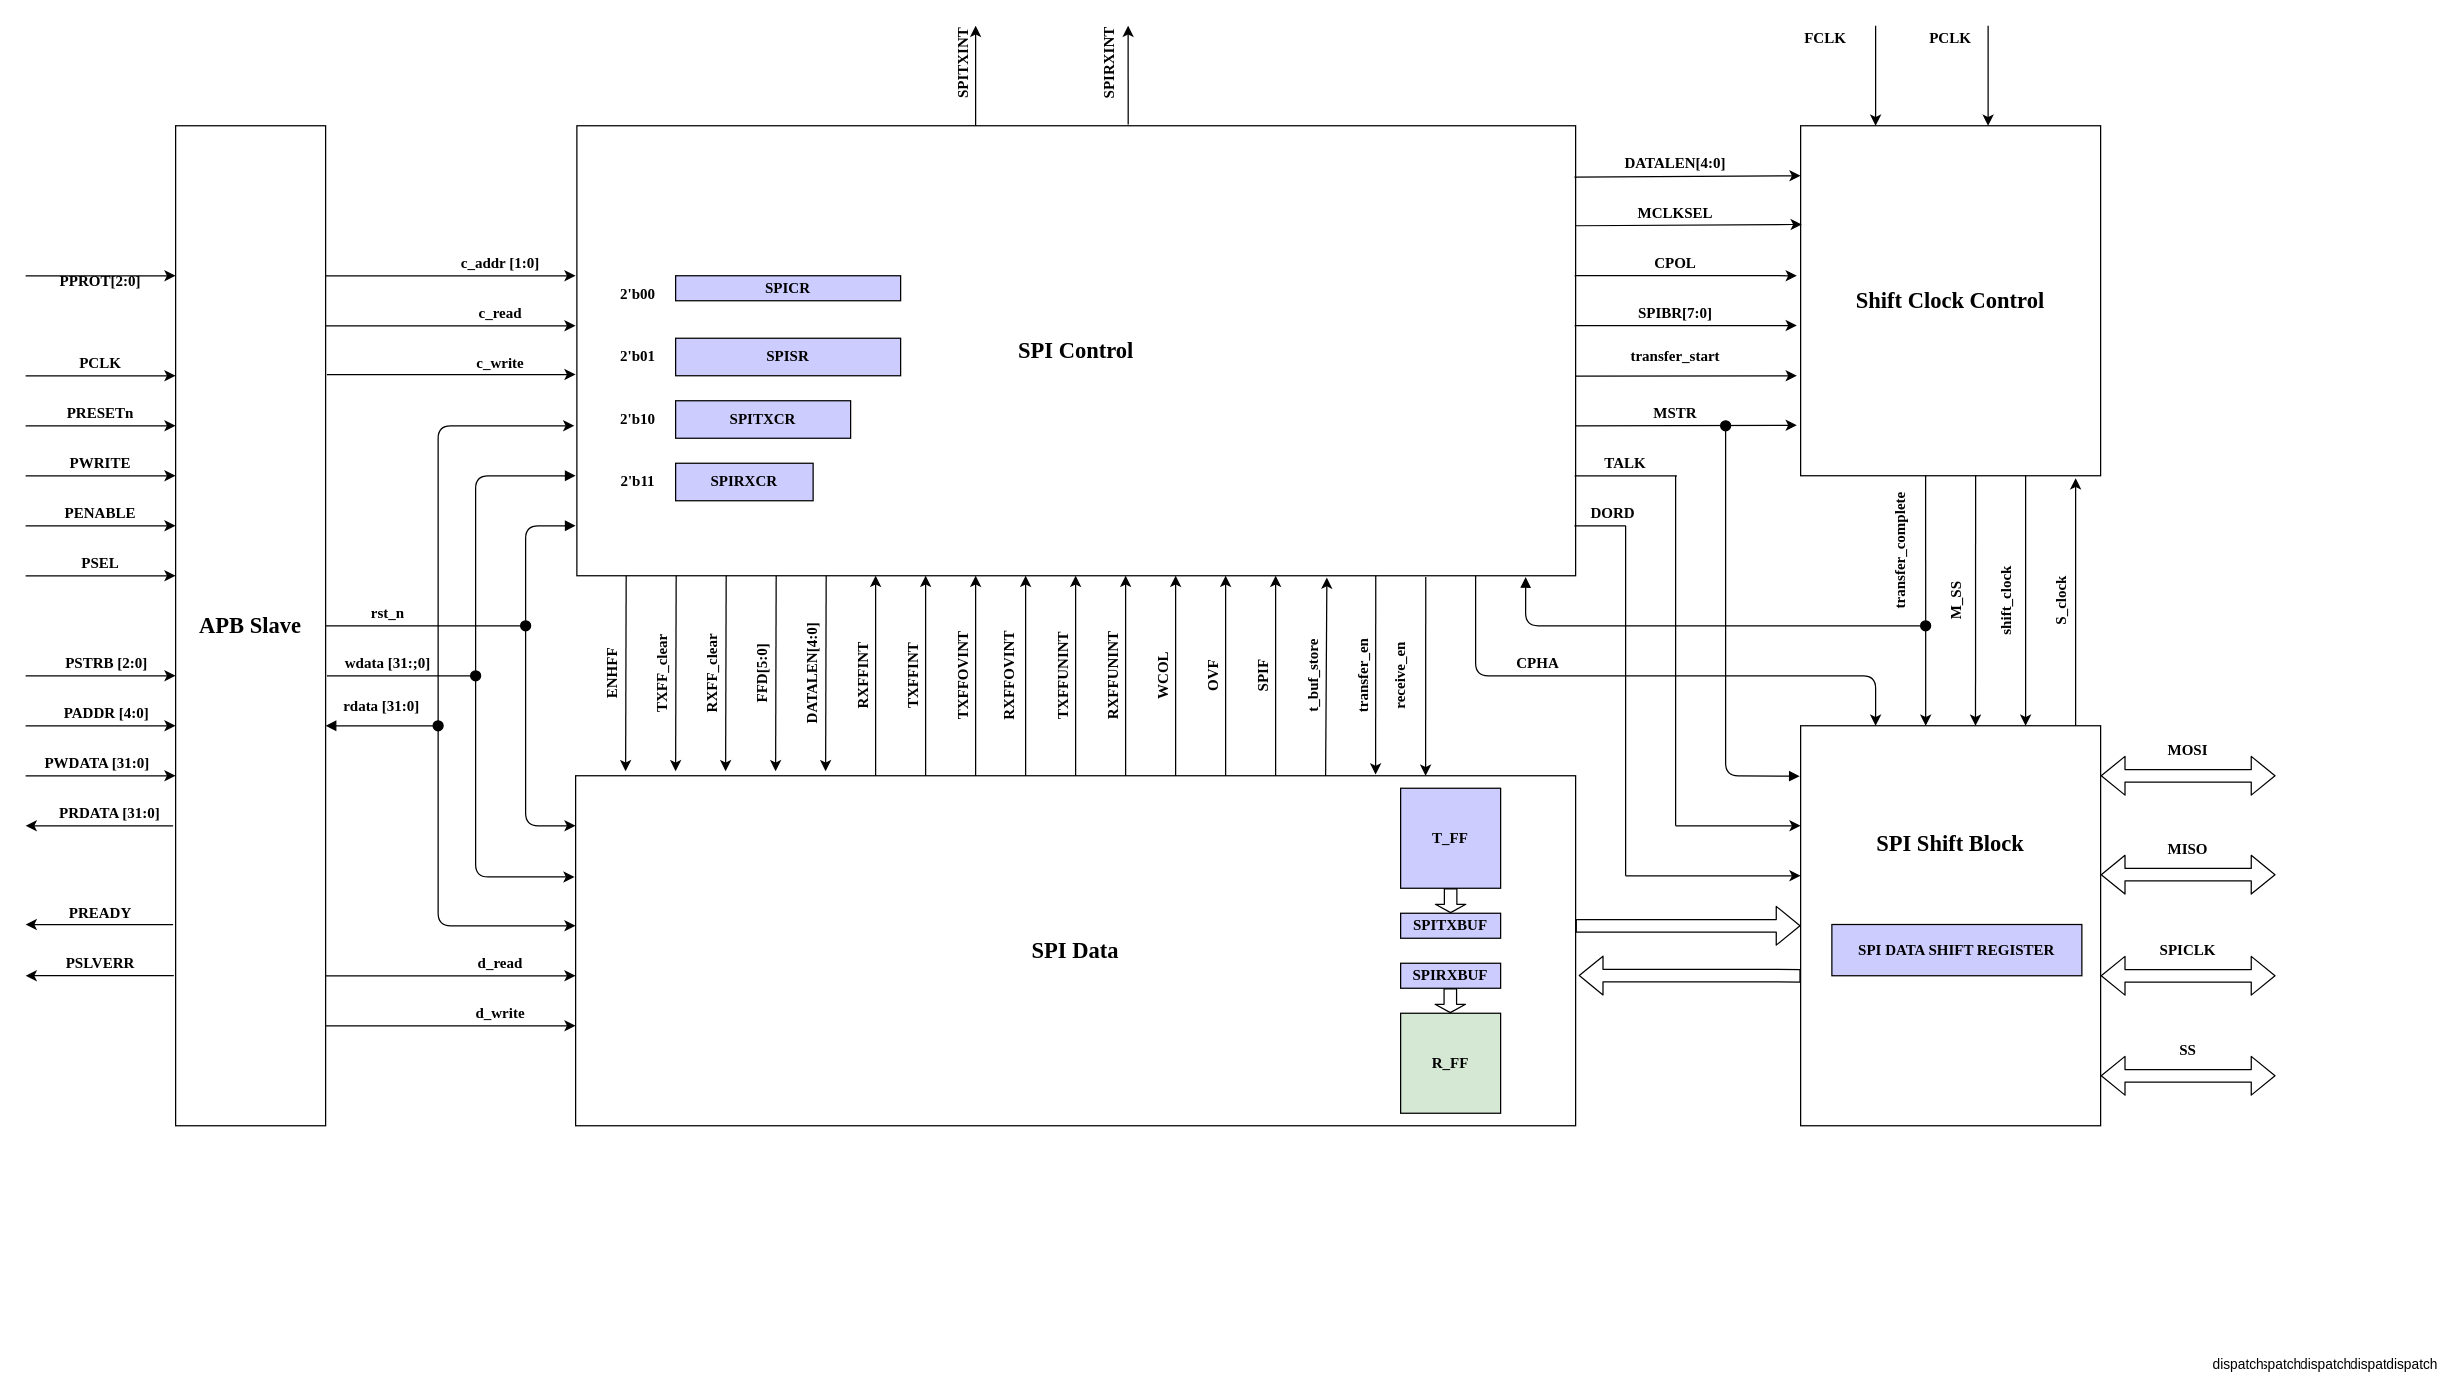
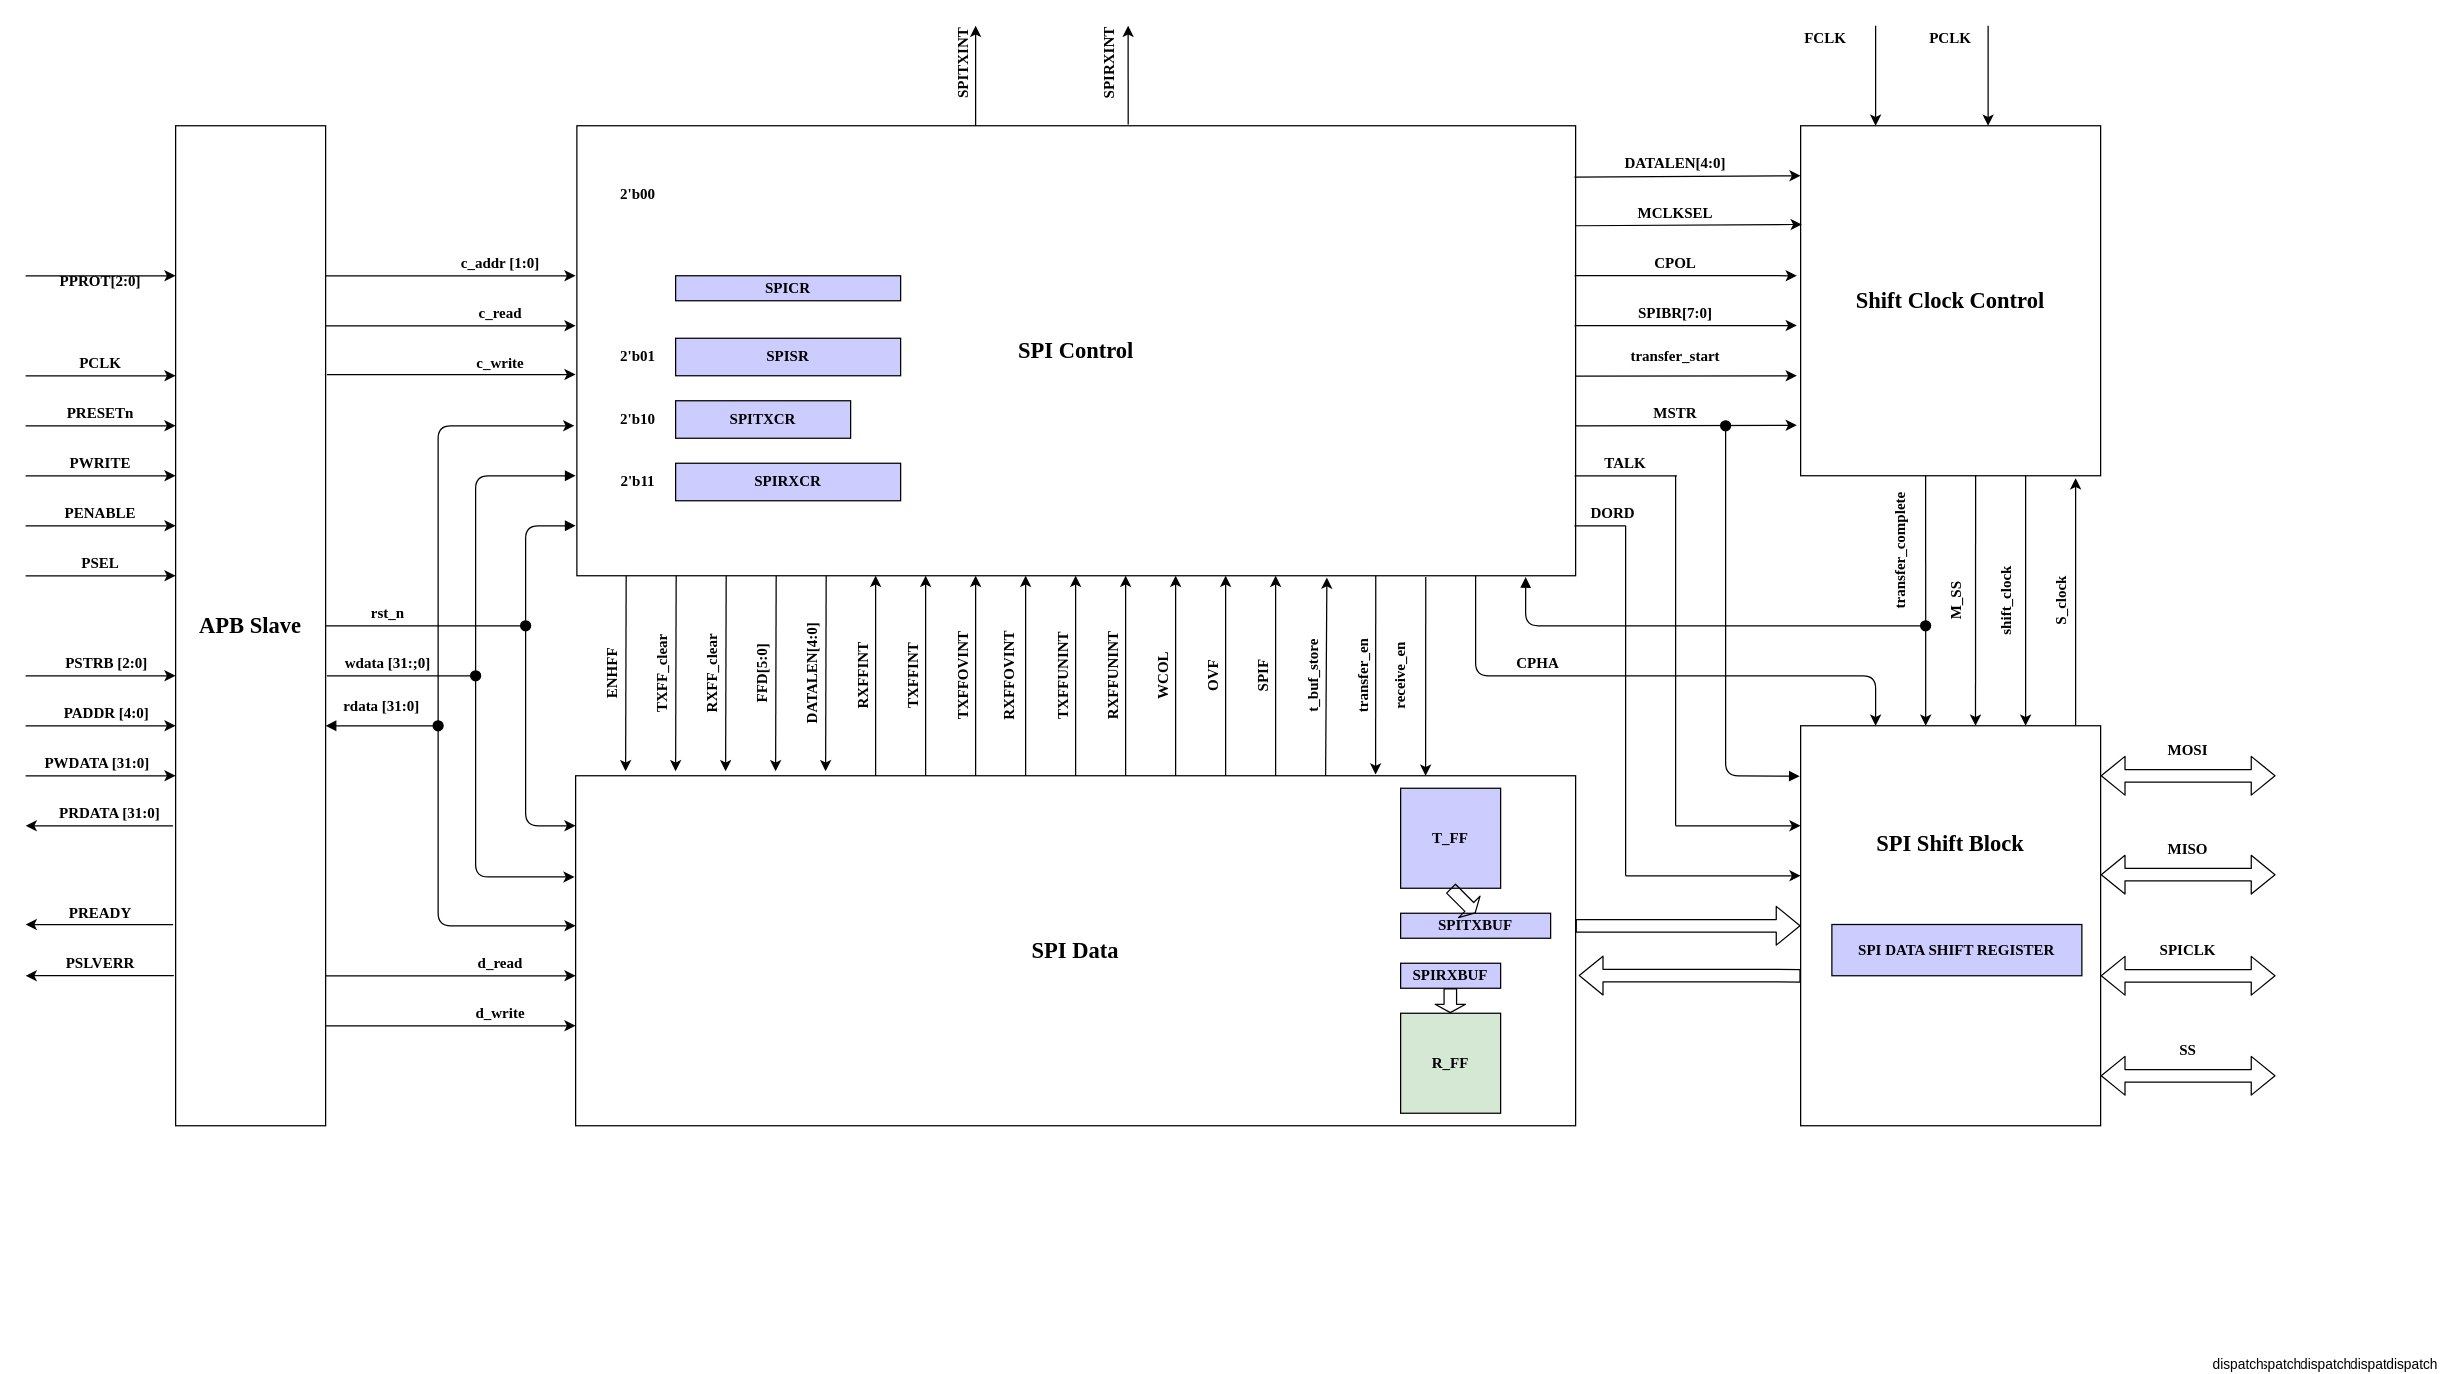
node "2'b00": moved (638, 294) -> (638, 194)
node "SPIRXCR": size 138x38 -> 225x38
node "SPITXBUF": size 100x25 -> 150x25
